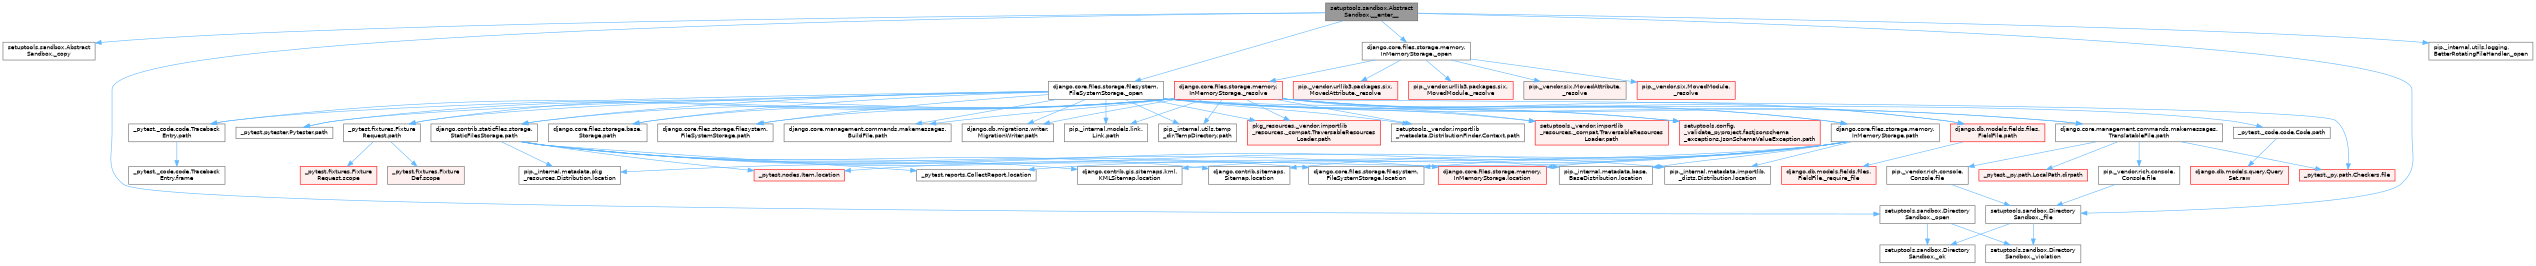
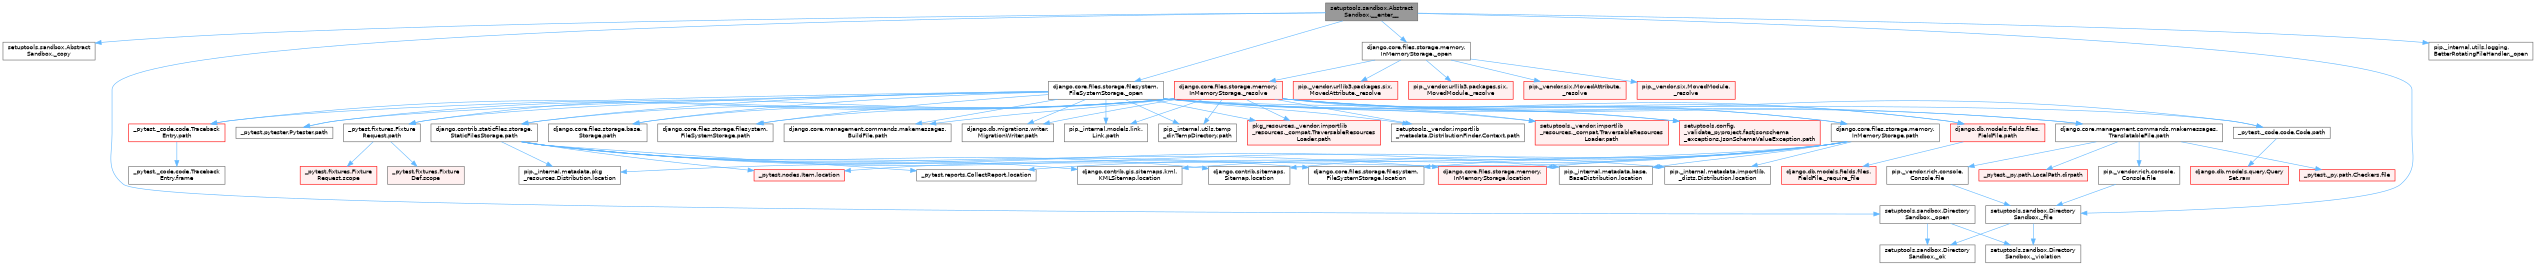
node "pip._vendor.six.MovedAttribute. _resolve": color grey40 -> red
edge "django.core.files.storage.memory. InMemoryStorage._resolve" -> "_pytest._py.path.Checkers.file": now "django.core.files.storage.memory. InMemoryStorage._resolve" -> "_pytest._code.code.Code.path"
node "_pytest._code.code.Traceback Entry.path": color grey40 -> red
